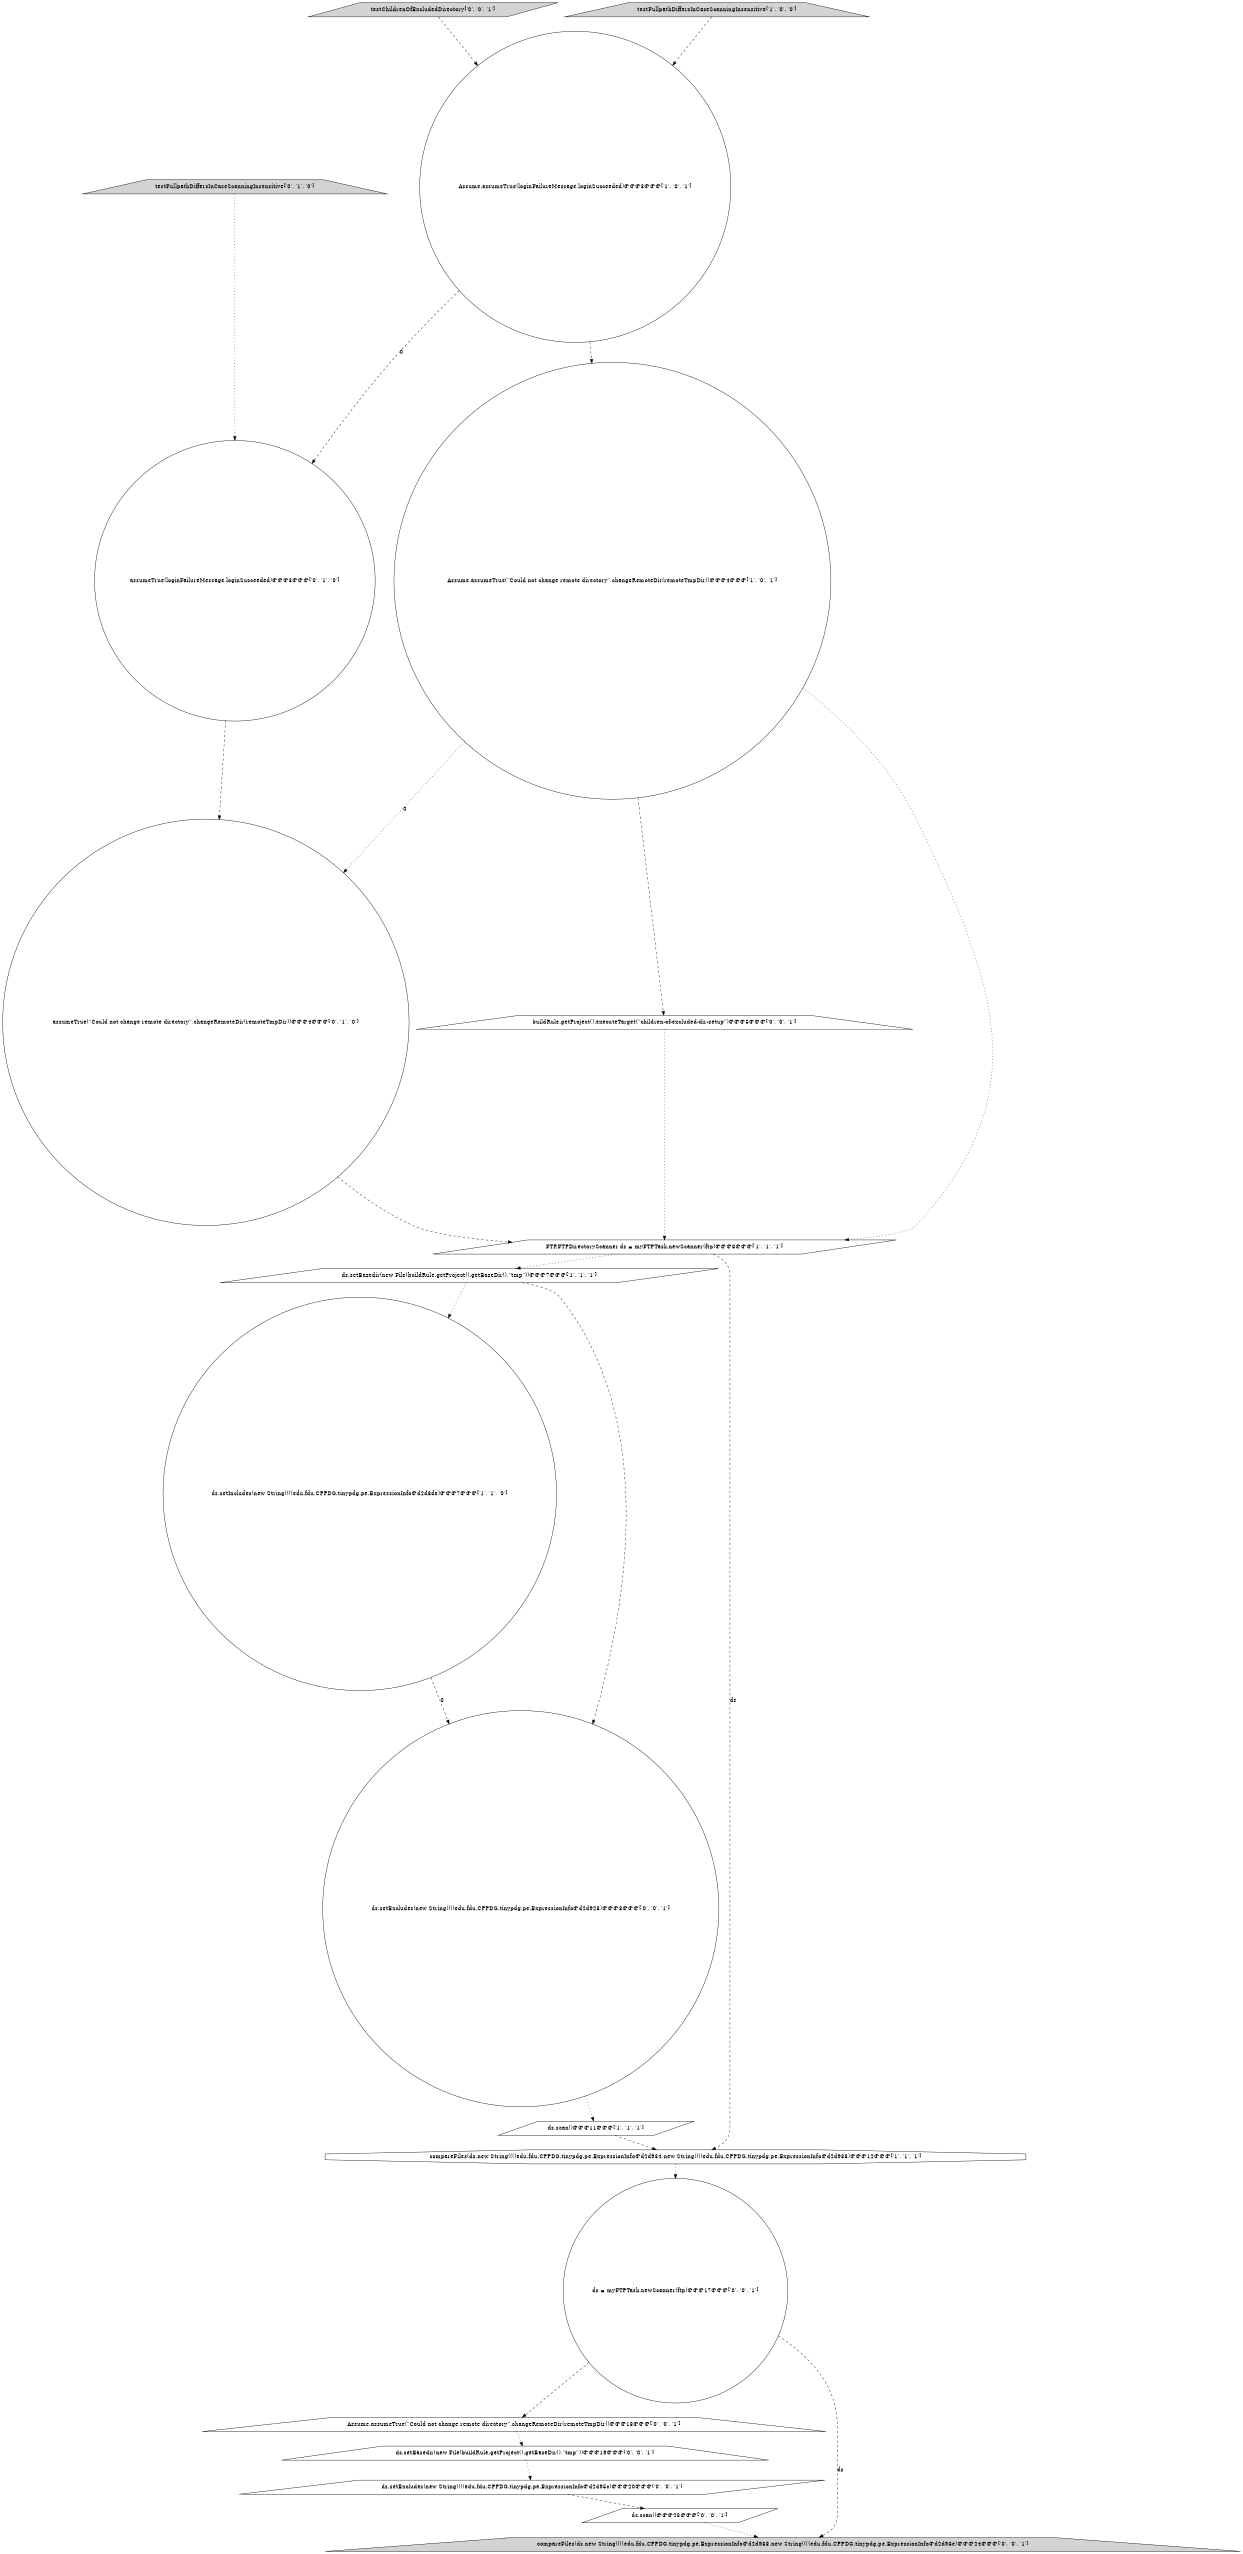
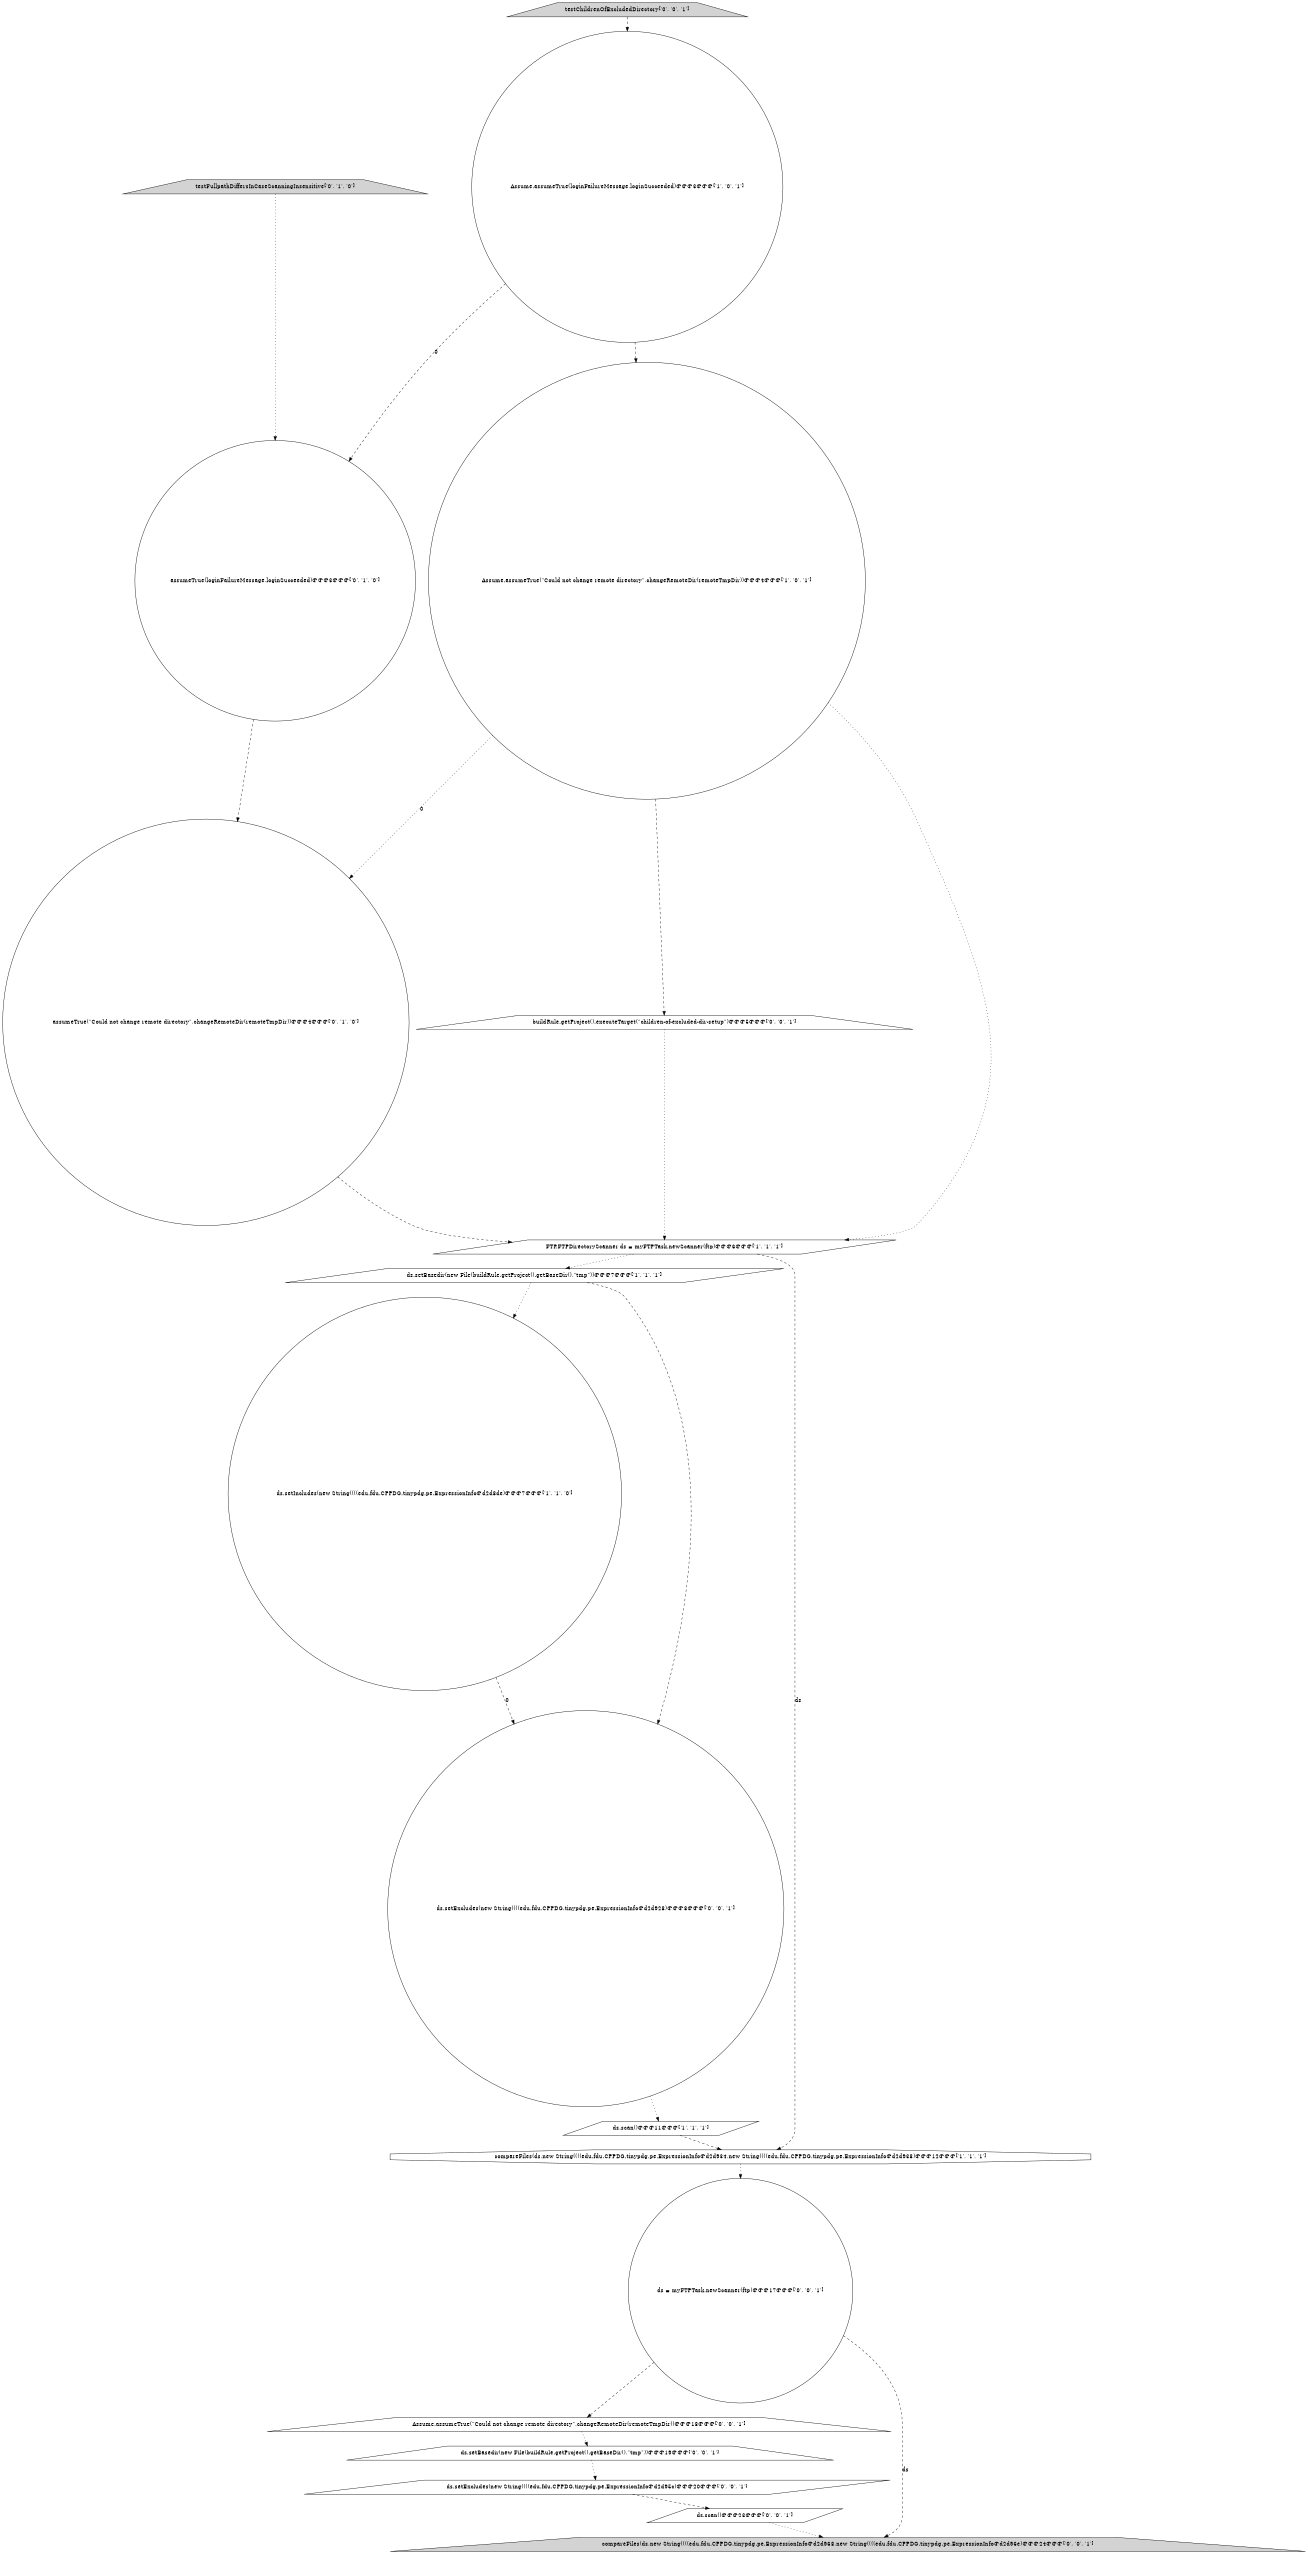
node "testChildrenOfExcludedDirectory['0', '0', '1']": shape parallelogram -> trapezium
node "testFullpathDiffersInCaseScanningInsensitive['1', '0', '0']": removed
